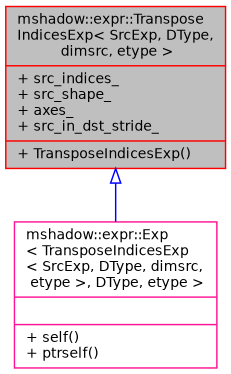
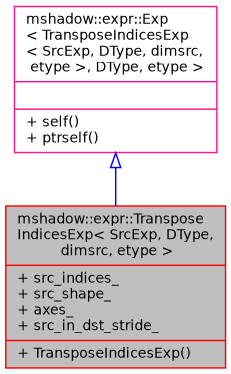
edge "mshadow::expr::Exp" -> "mshadow::expr::Transpose": reversed
